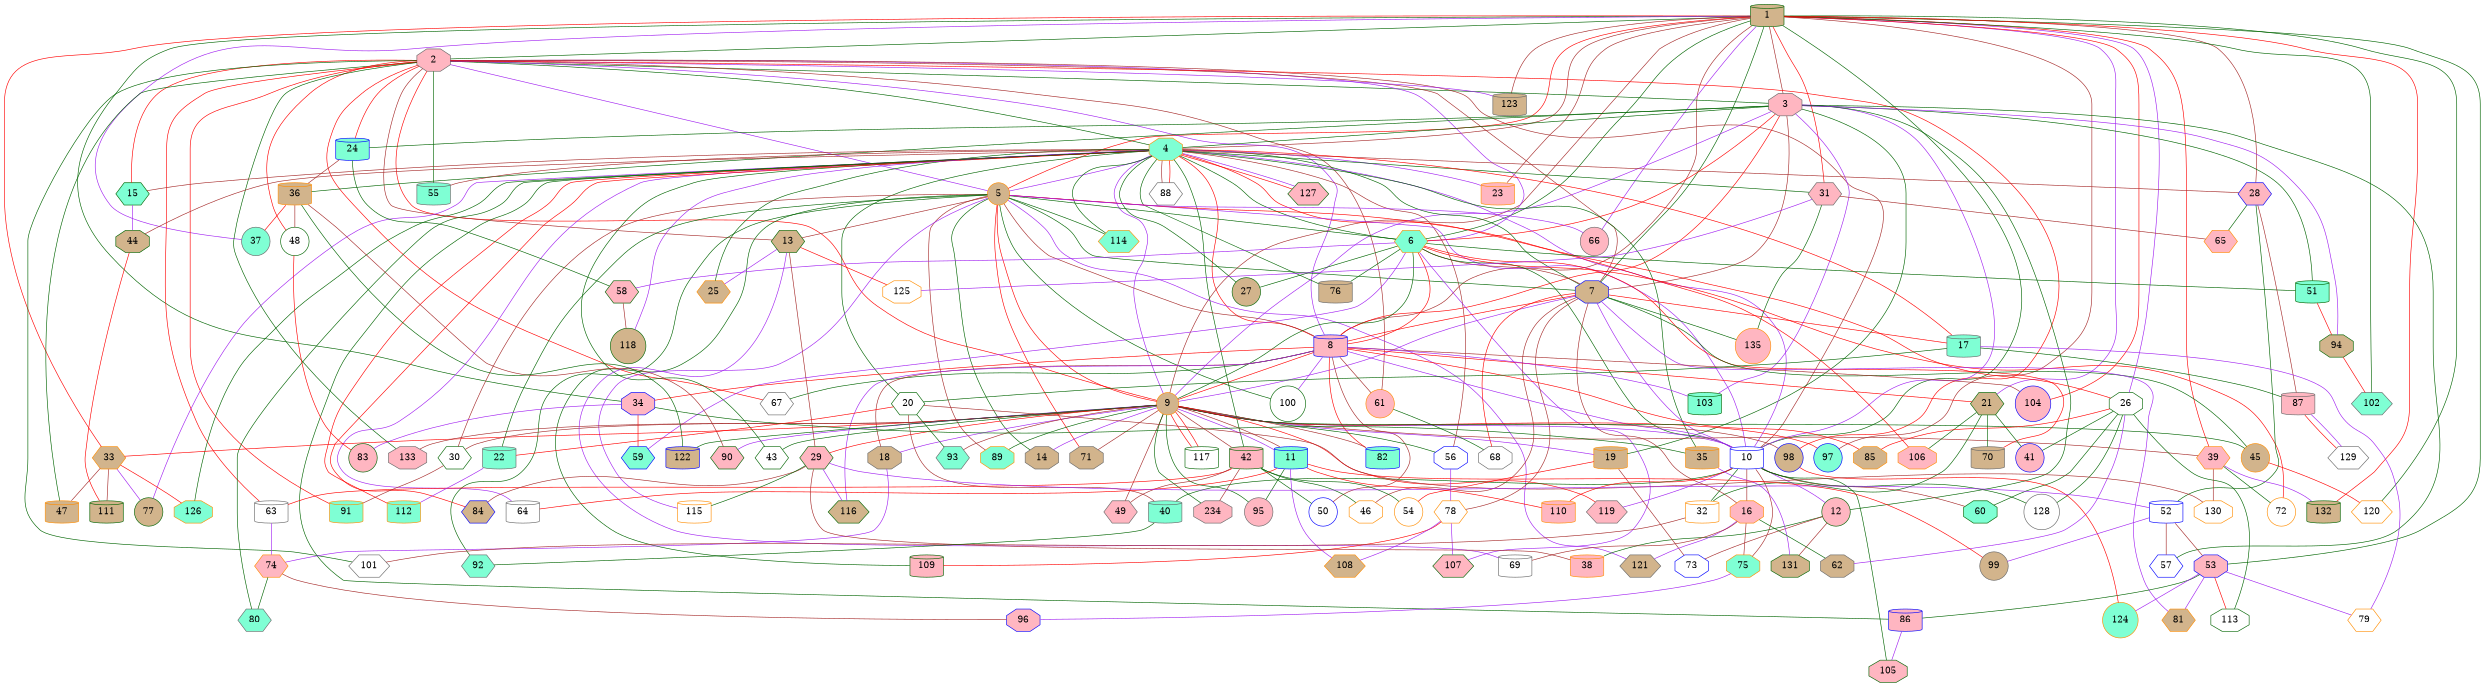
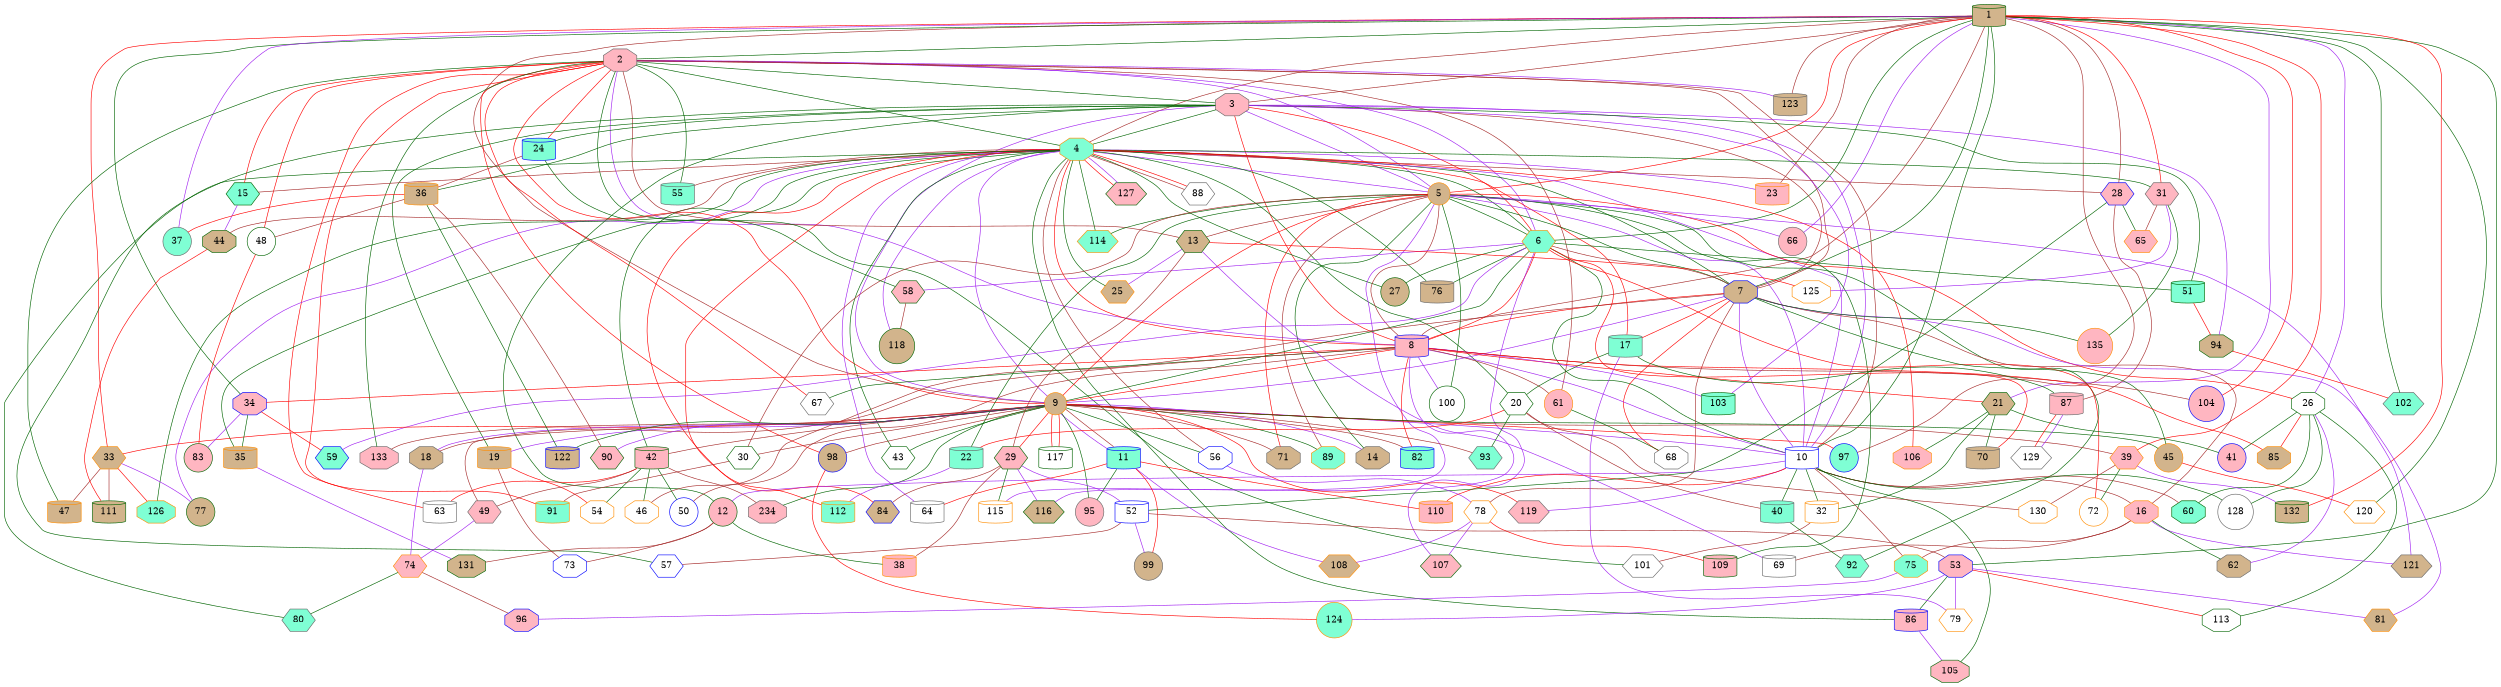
edge "3" -- "5": added
node "54": shape circle -> octagon
edge "63" -- "74": now "49" -- "74"
